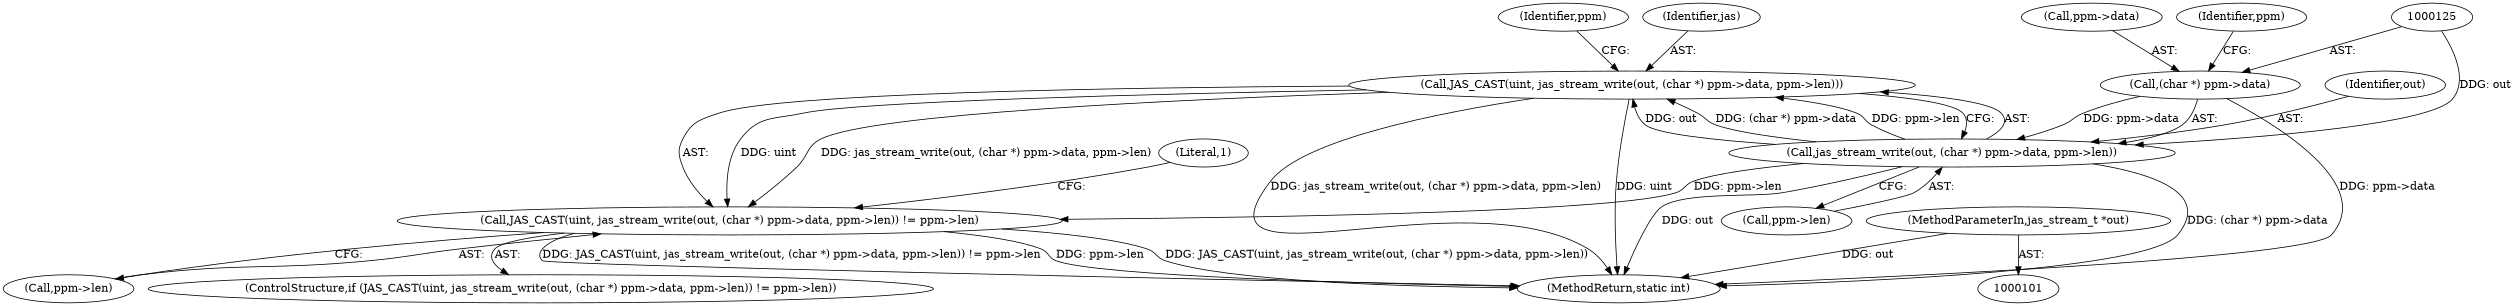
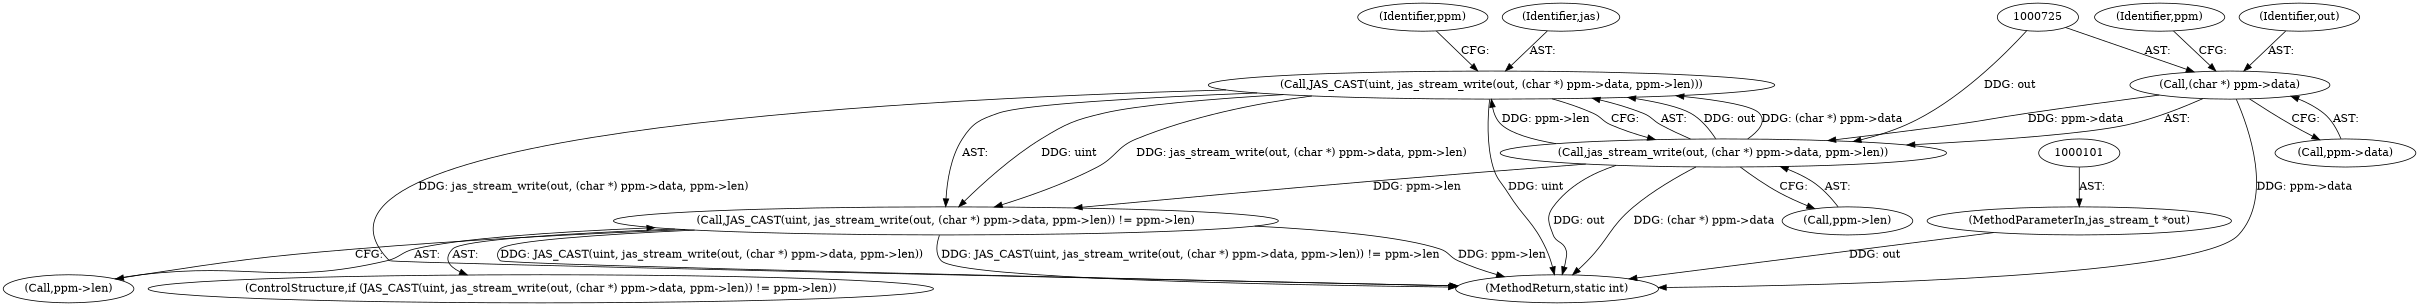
node "1000125": label "1000125" -> "1000725"
edge "(Call,(char *) ppm->data)" -> "(Call,ppm->data)": added, label "CFG:"
edge "(Identifier,out)" -> "(Call,jas_stream_write(out, (char *) ppm->data, ppm->len))": now "(Identifier,out)" -> "(Call,(char *) ppm->data)"
node "(Literal,1)": removed
edge "(MethodParameterIn,jas_stream_t *out)" -> "1000101": reversed
